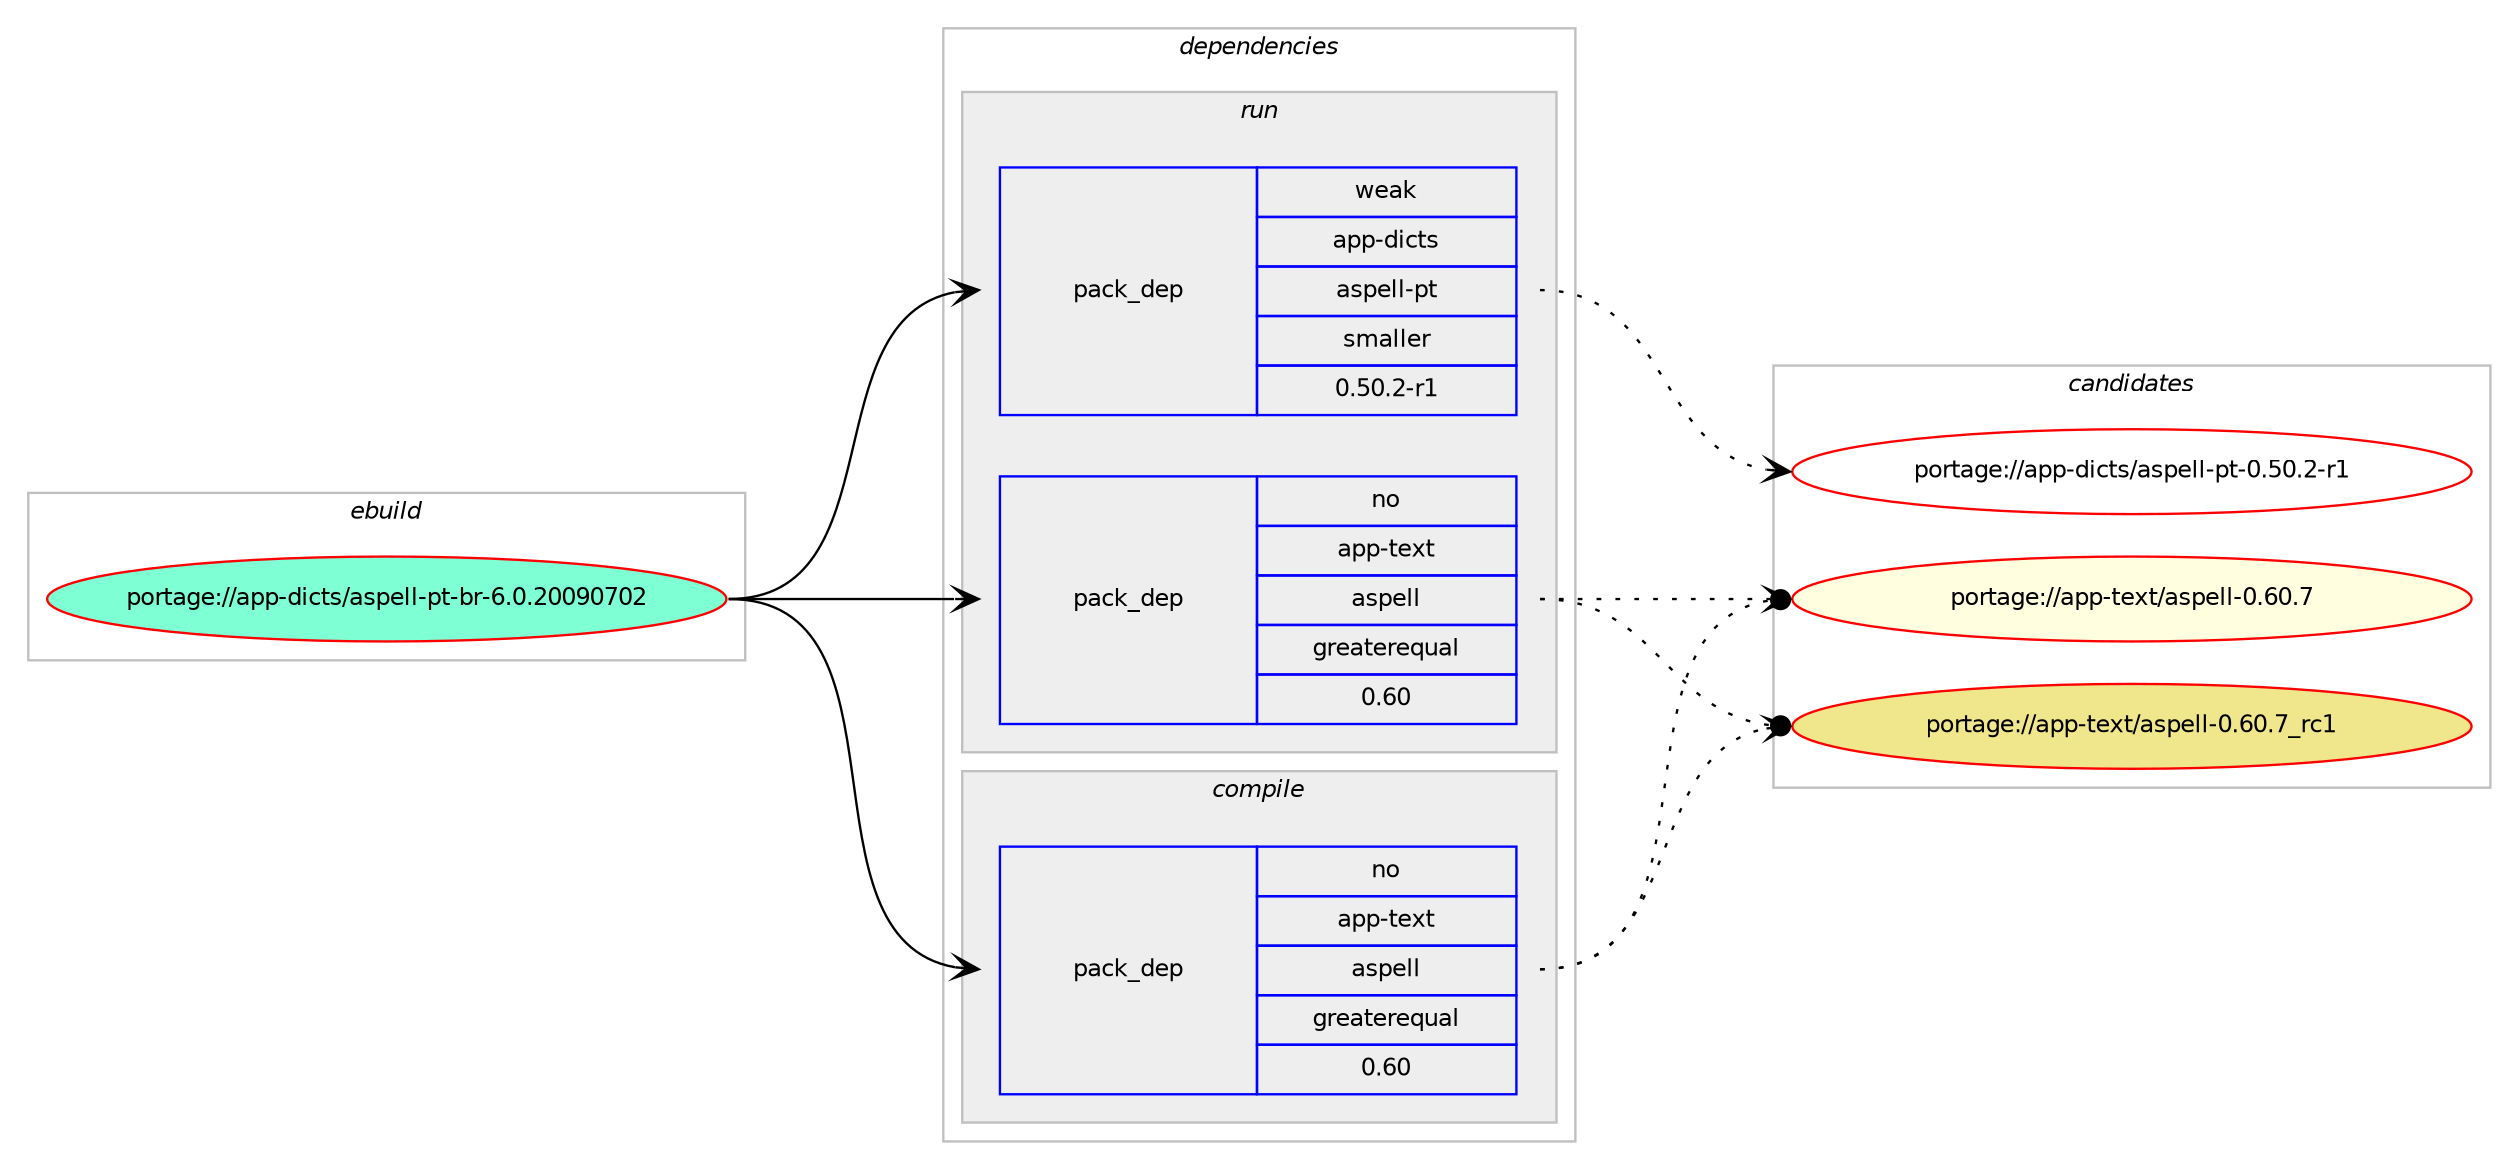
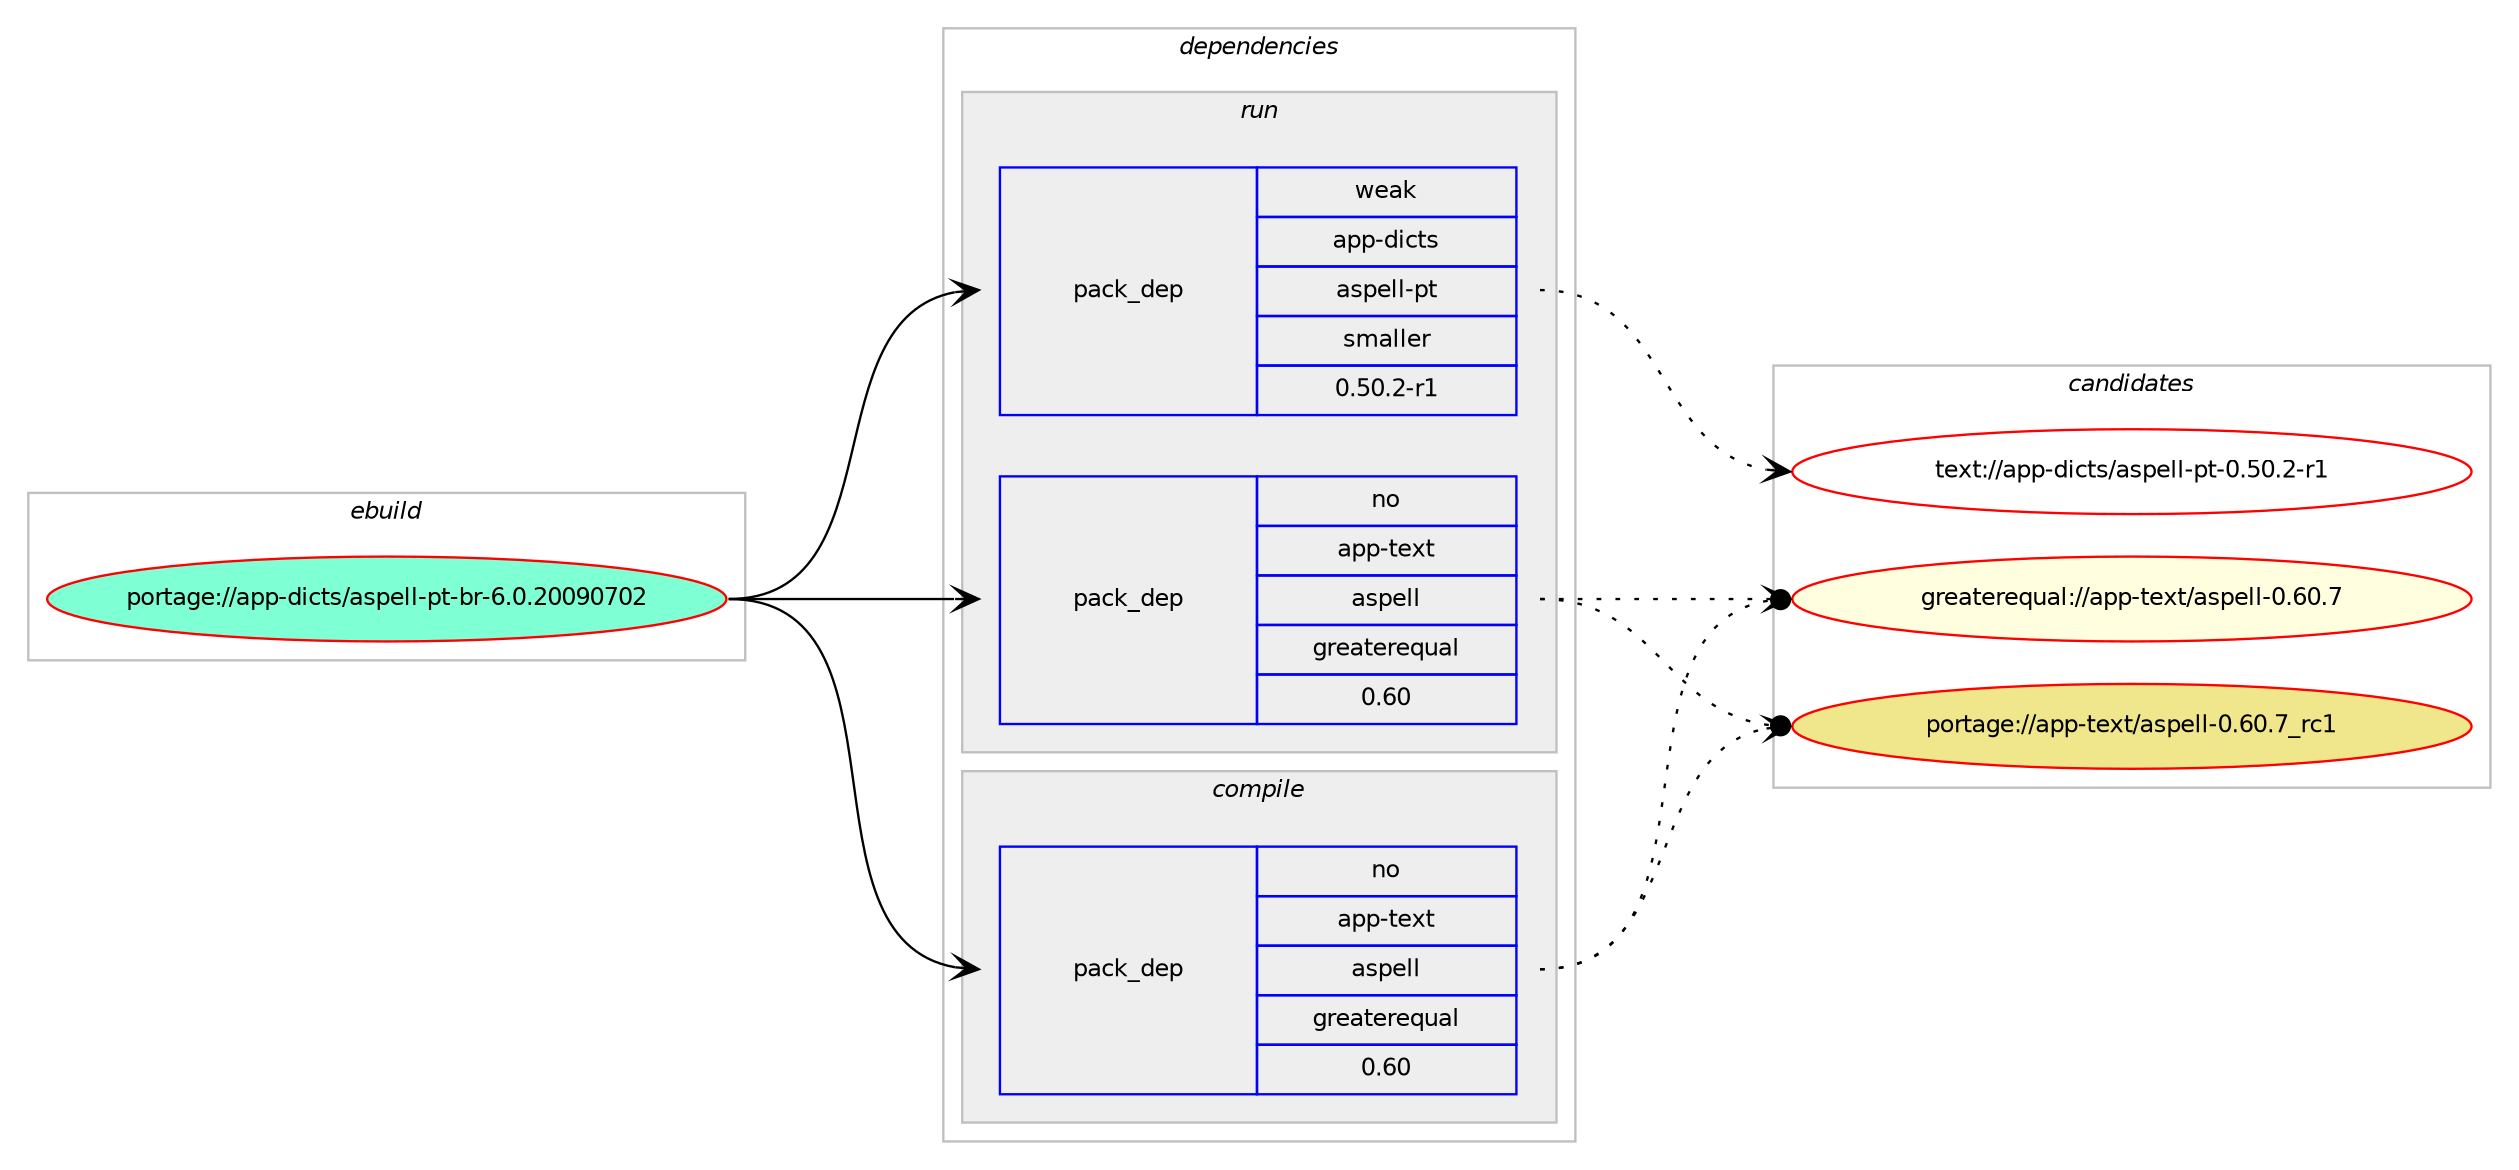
node "portage://app-dicts/aspell-pt-0.50.2-r1": label "portage://app-dicts/aspell-pt-0.50.2-r1" -> "text://app-dicts/aspell-pt-0.50.2-r1"
node "portage://app-text/aspell-0.60.7": label "portage://app-text/aspell-0.60.7" -> "greaterequal://app-text/aspell-0.60.7"
